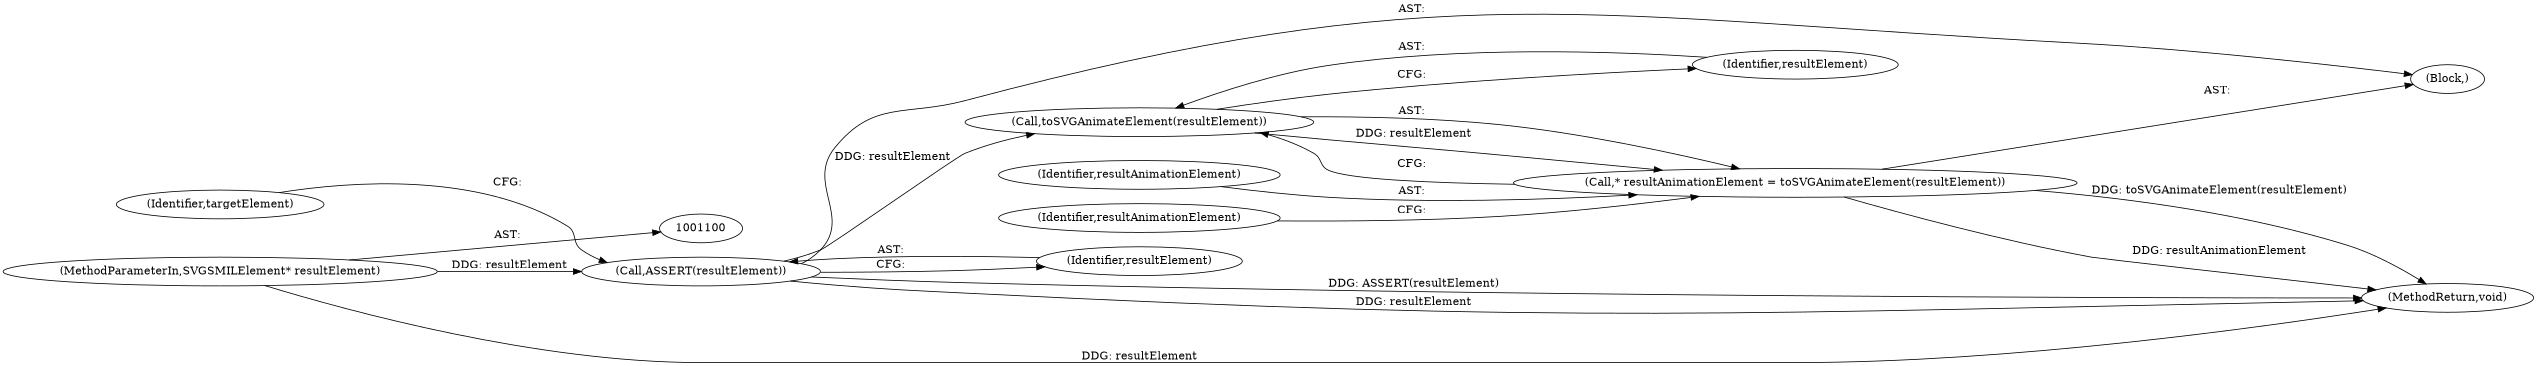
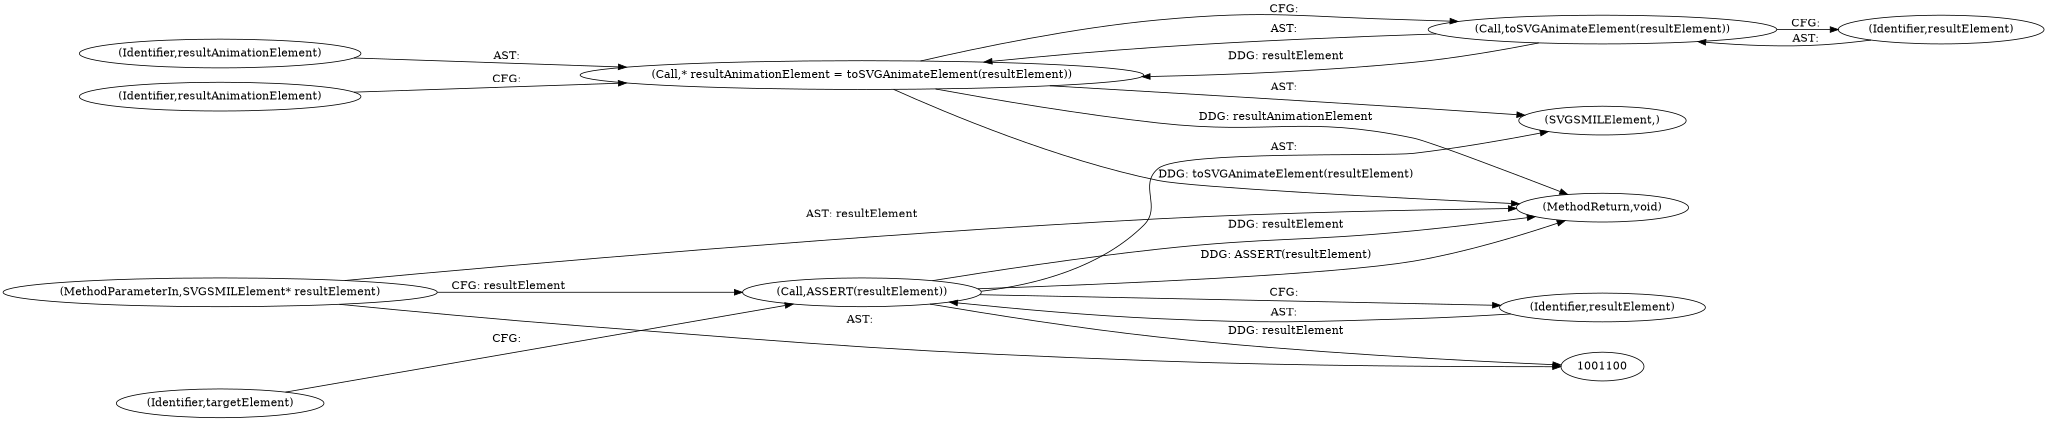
node "(Block,)": label "(Block,)" -> "(SVGSMILElement,)"
edge "(Call,ASSERT(resultElement))" -> "(Call,toSVGAnimateElement(resultElement))": now "(Call,ASSERT(resultElement))" -> "1001100"
edge "(MethodParameterIn,SVGSMILElement* resultElement)" -> "(Call,ASSERT(resultElement))": label "DDG: resultElement" -> "CFG: resultElement"
edge "(MethodParameterIn,SVGSMILElement* resultElement)" -> "(MethodReturn,void)": label "DDG: resultElement" -> "AST: resultElement"
